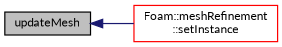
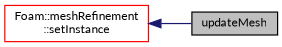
edge "Foam::meshRefinement ::setInstance" -> "updateMesh": reversed
